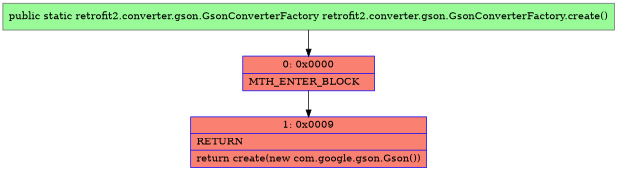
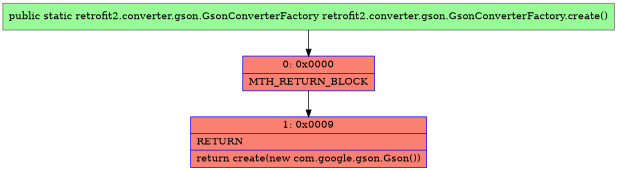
node "0: 0x0000": text "MTH_ENTER_BLOCK" -> "MTH_RETURN_BLOCK"
